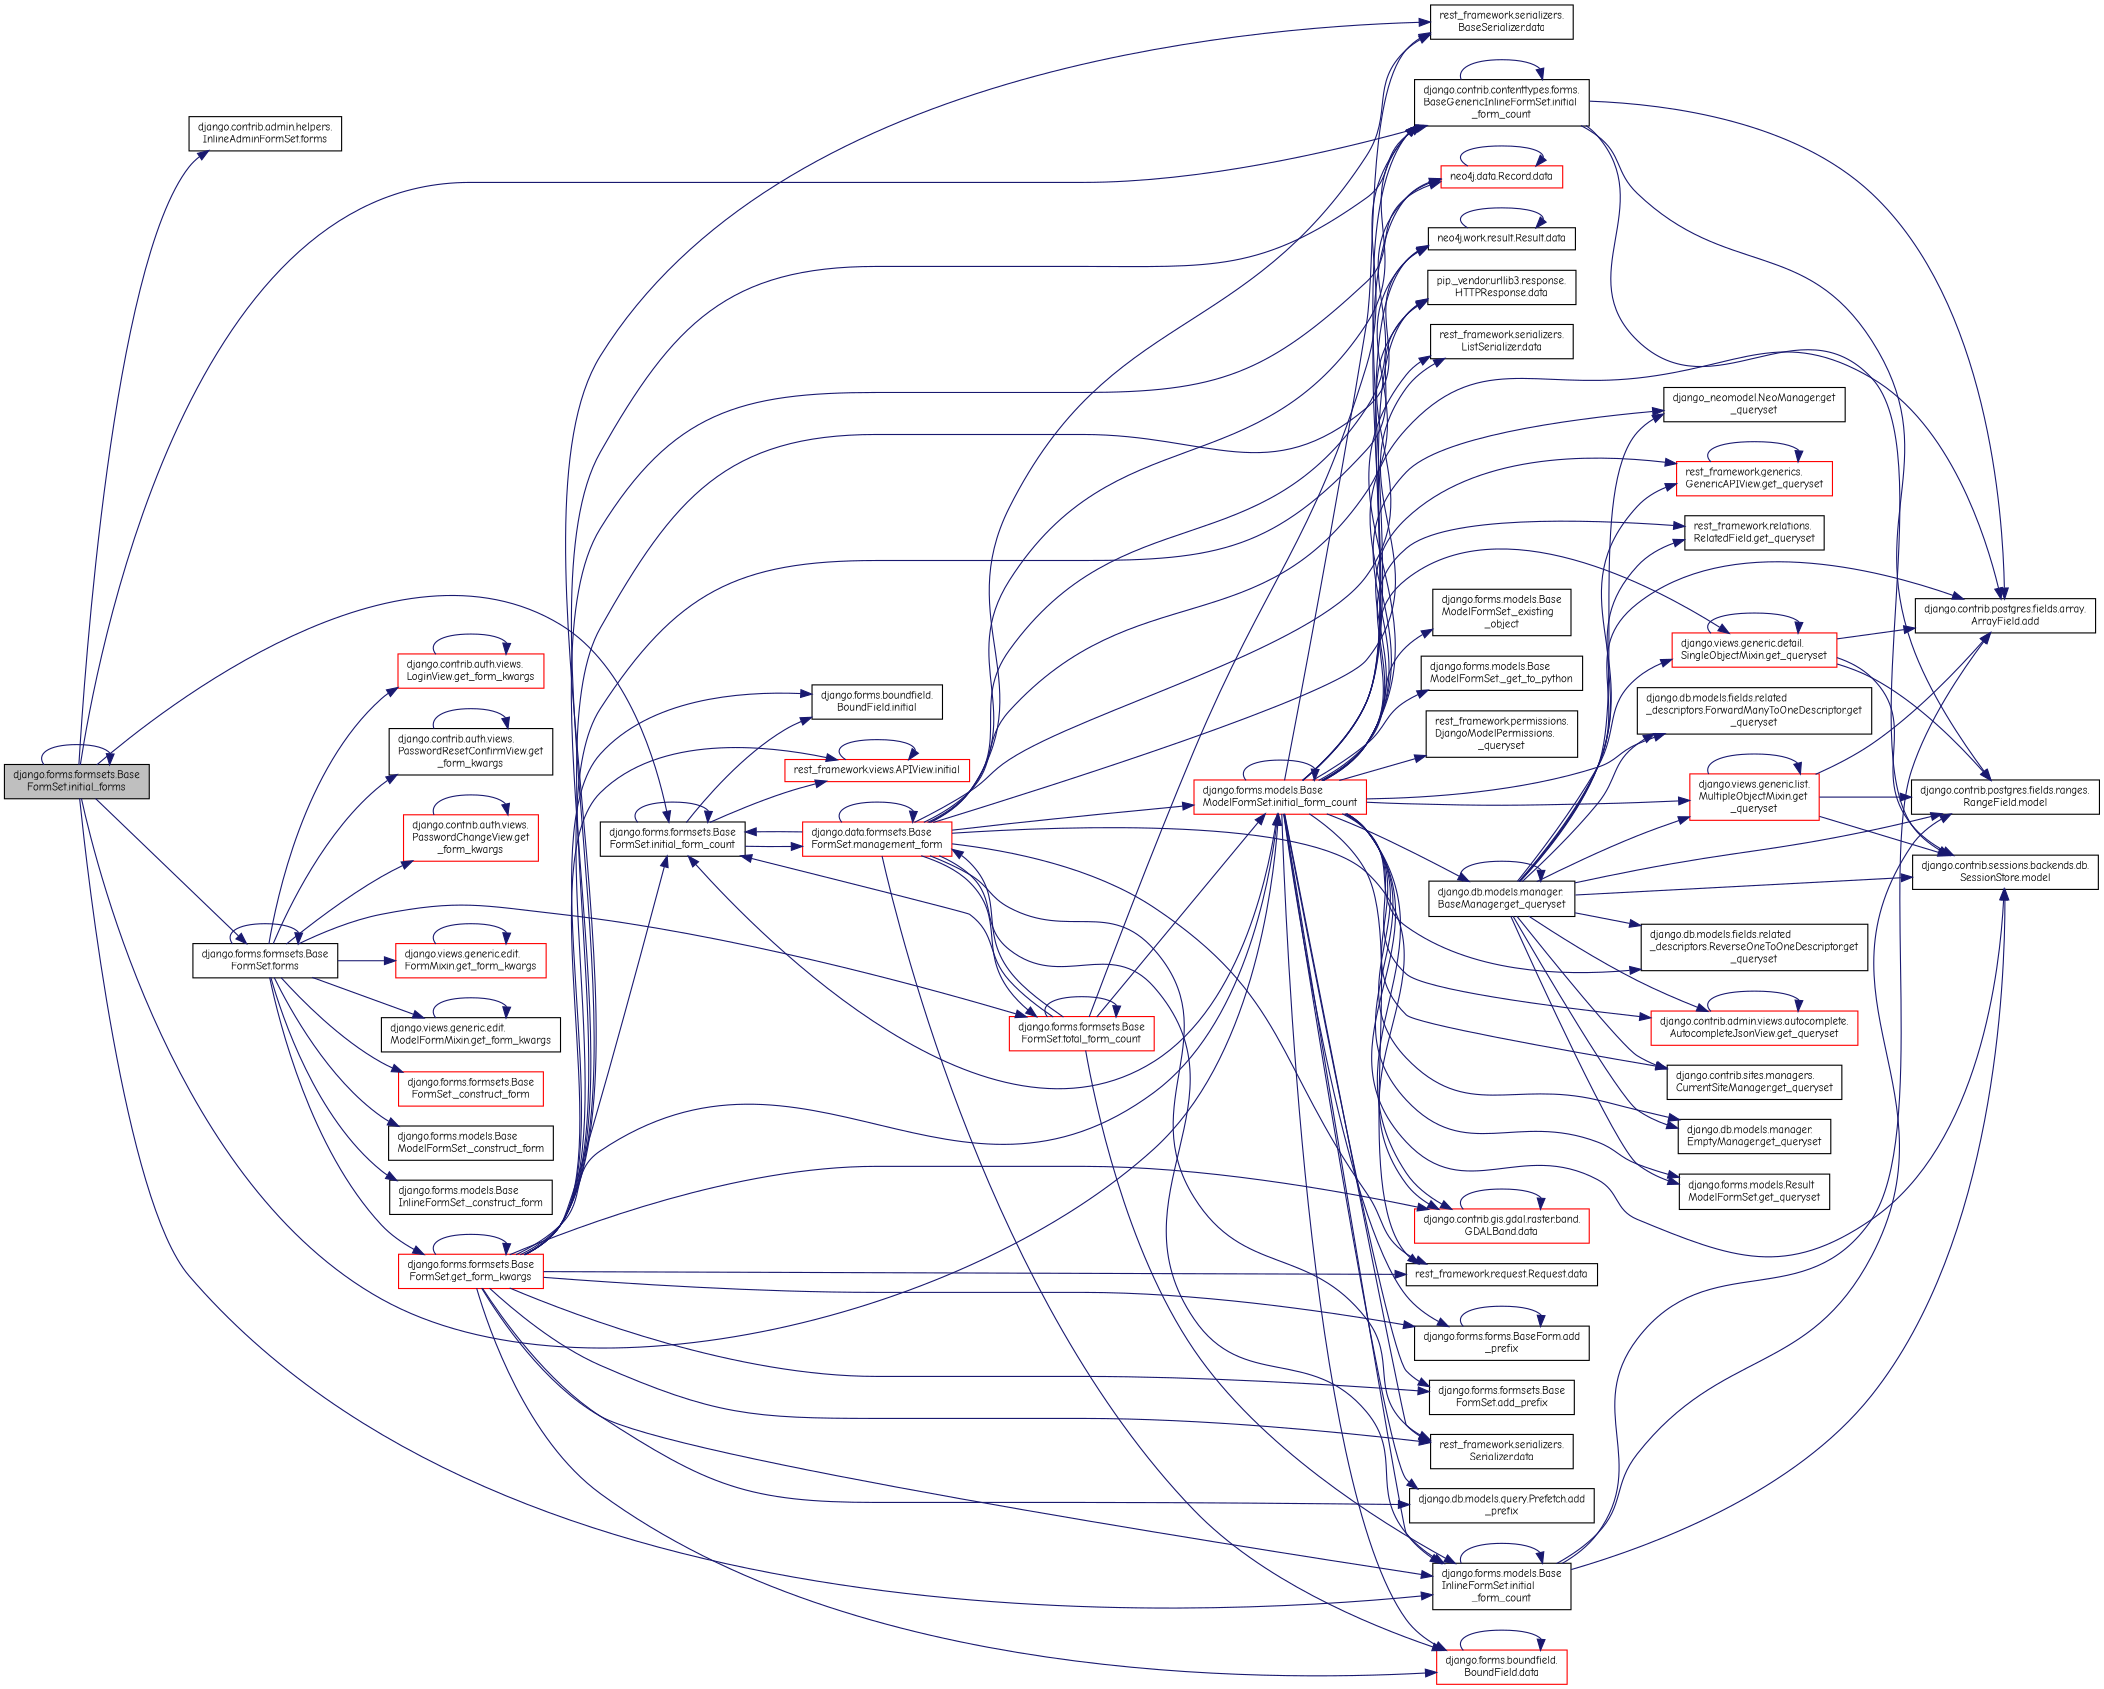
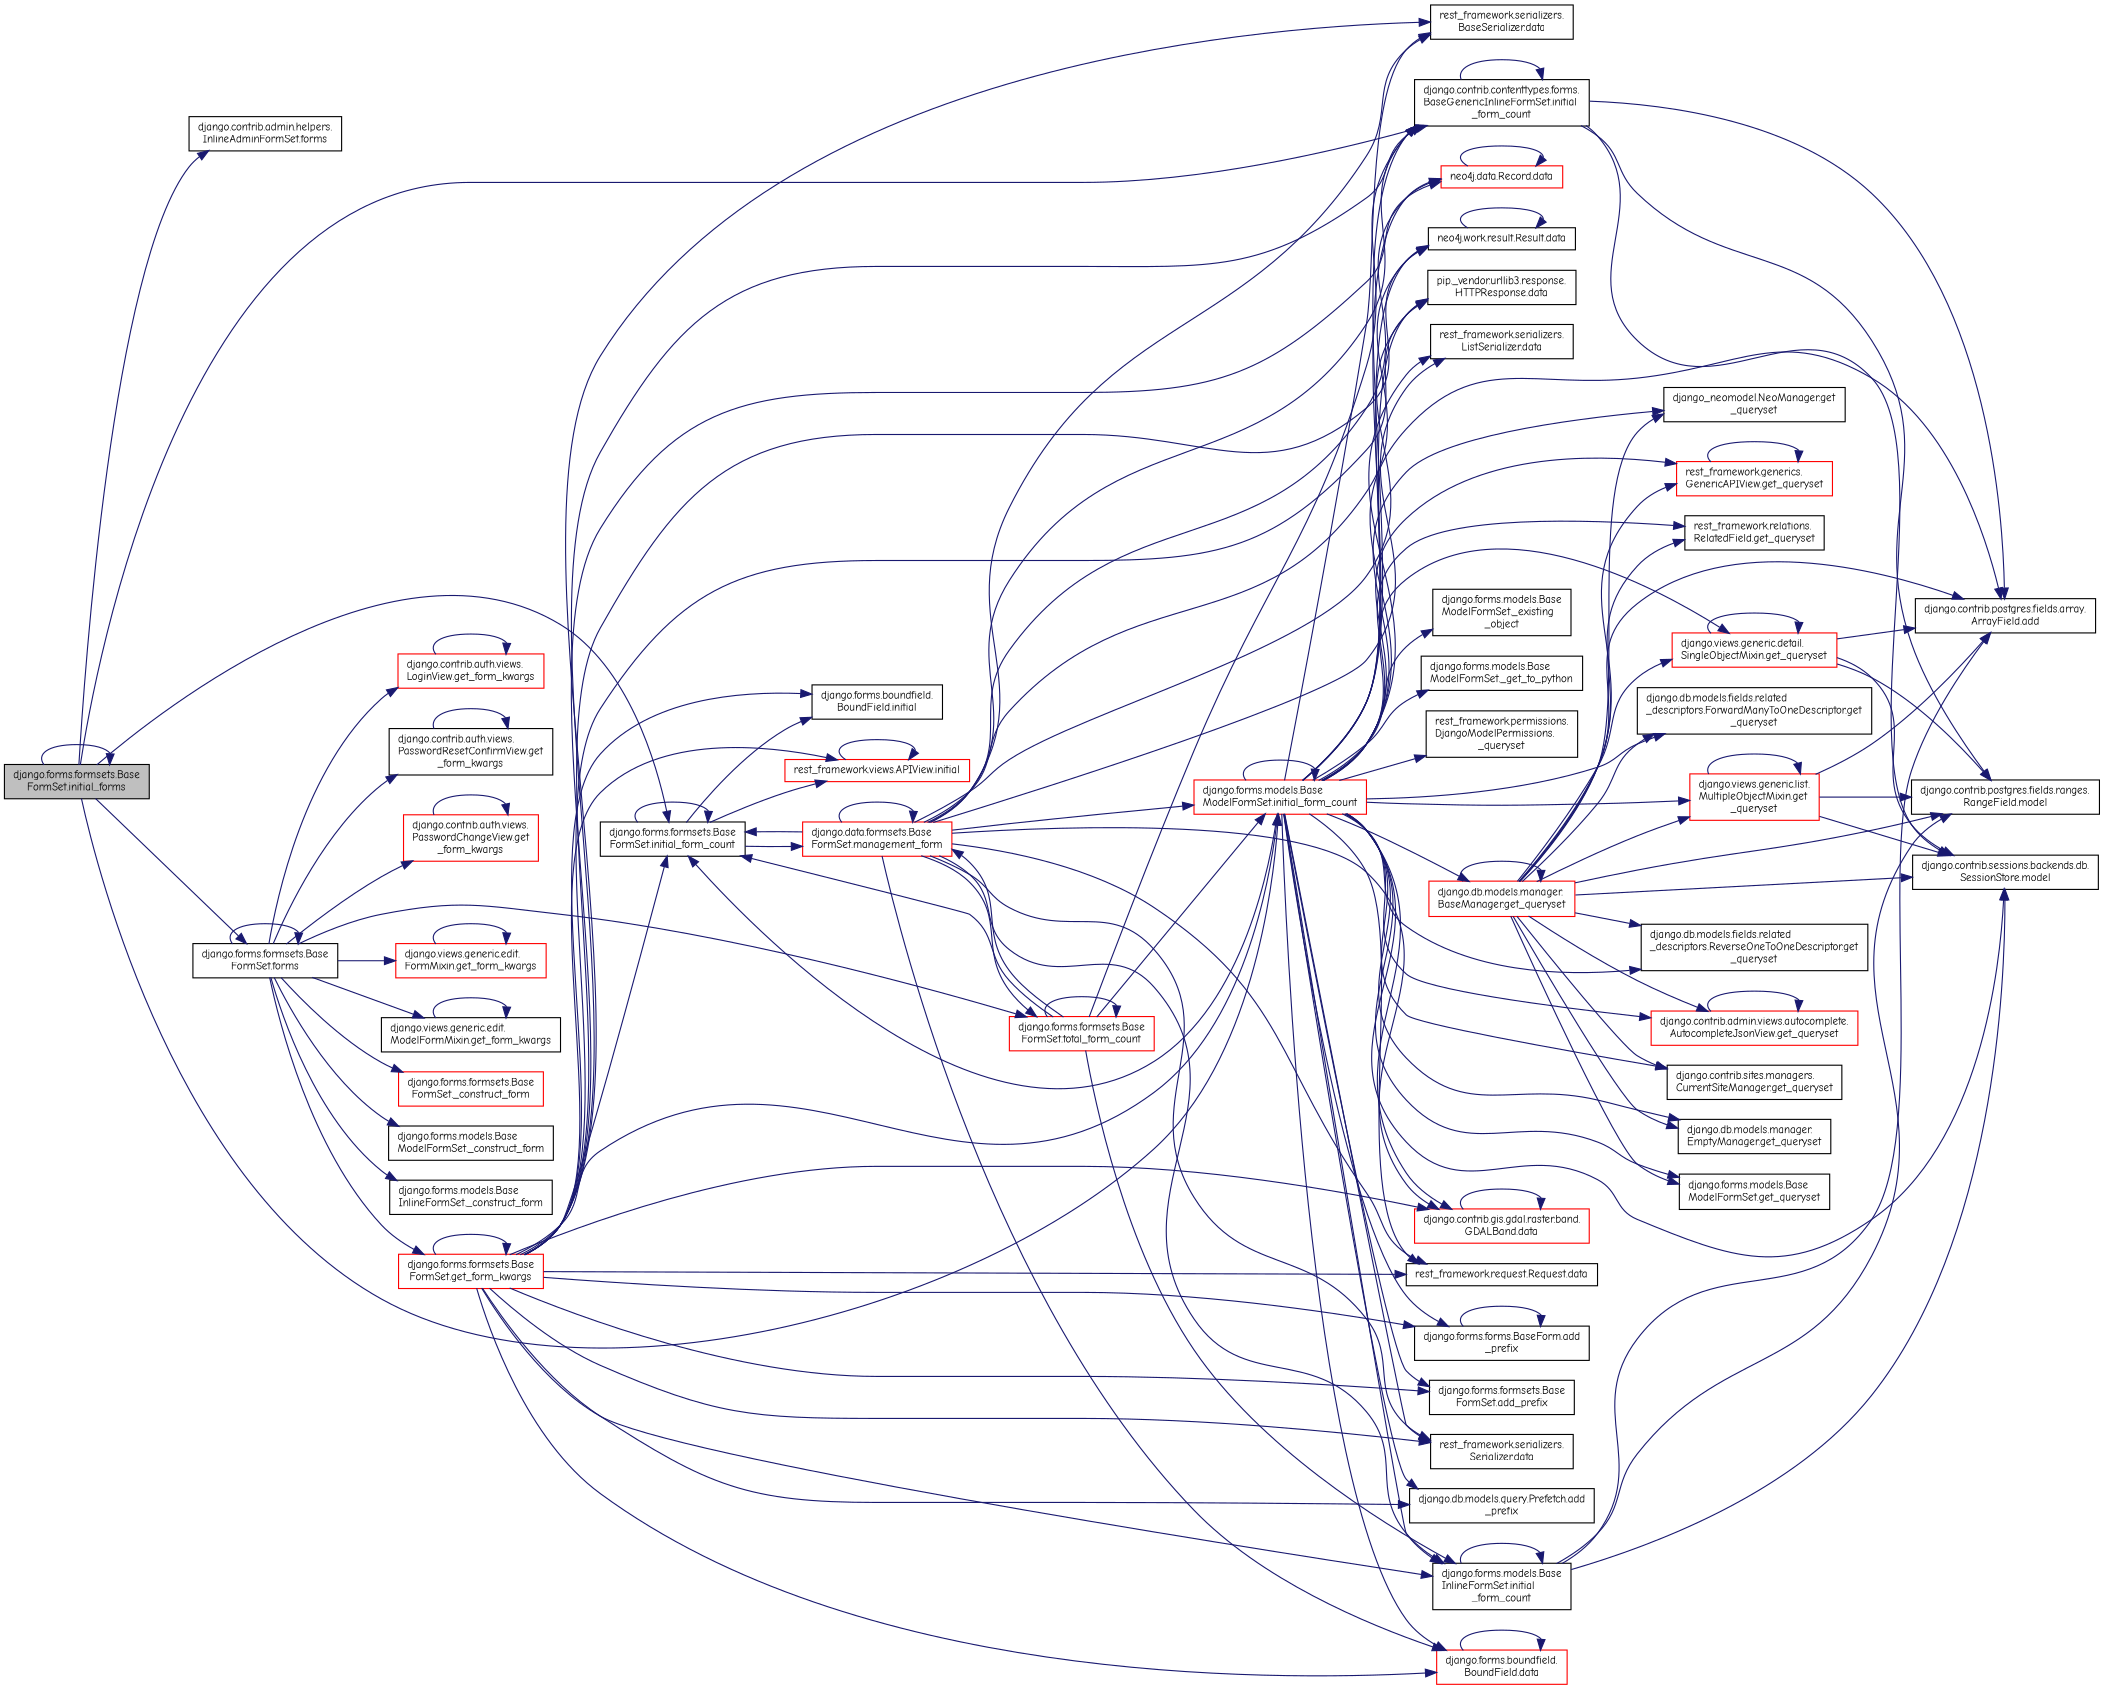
node "django.db.models.manager. BaseManager.get_queryset": color black -> red
node "django.forms.models.Result ModelFormSet.get_queryset": label "django.forms.models.Result ModelFormSet.get_queryset" -> "django.forms.models.Base ModelFormSet.get_queryset"
edge "django.forms.formsets.Base FormSet.initial_forms" -> "django.forms.models.Base InlineFormSet.initial _form_count": removed
